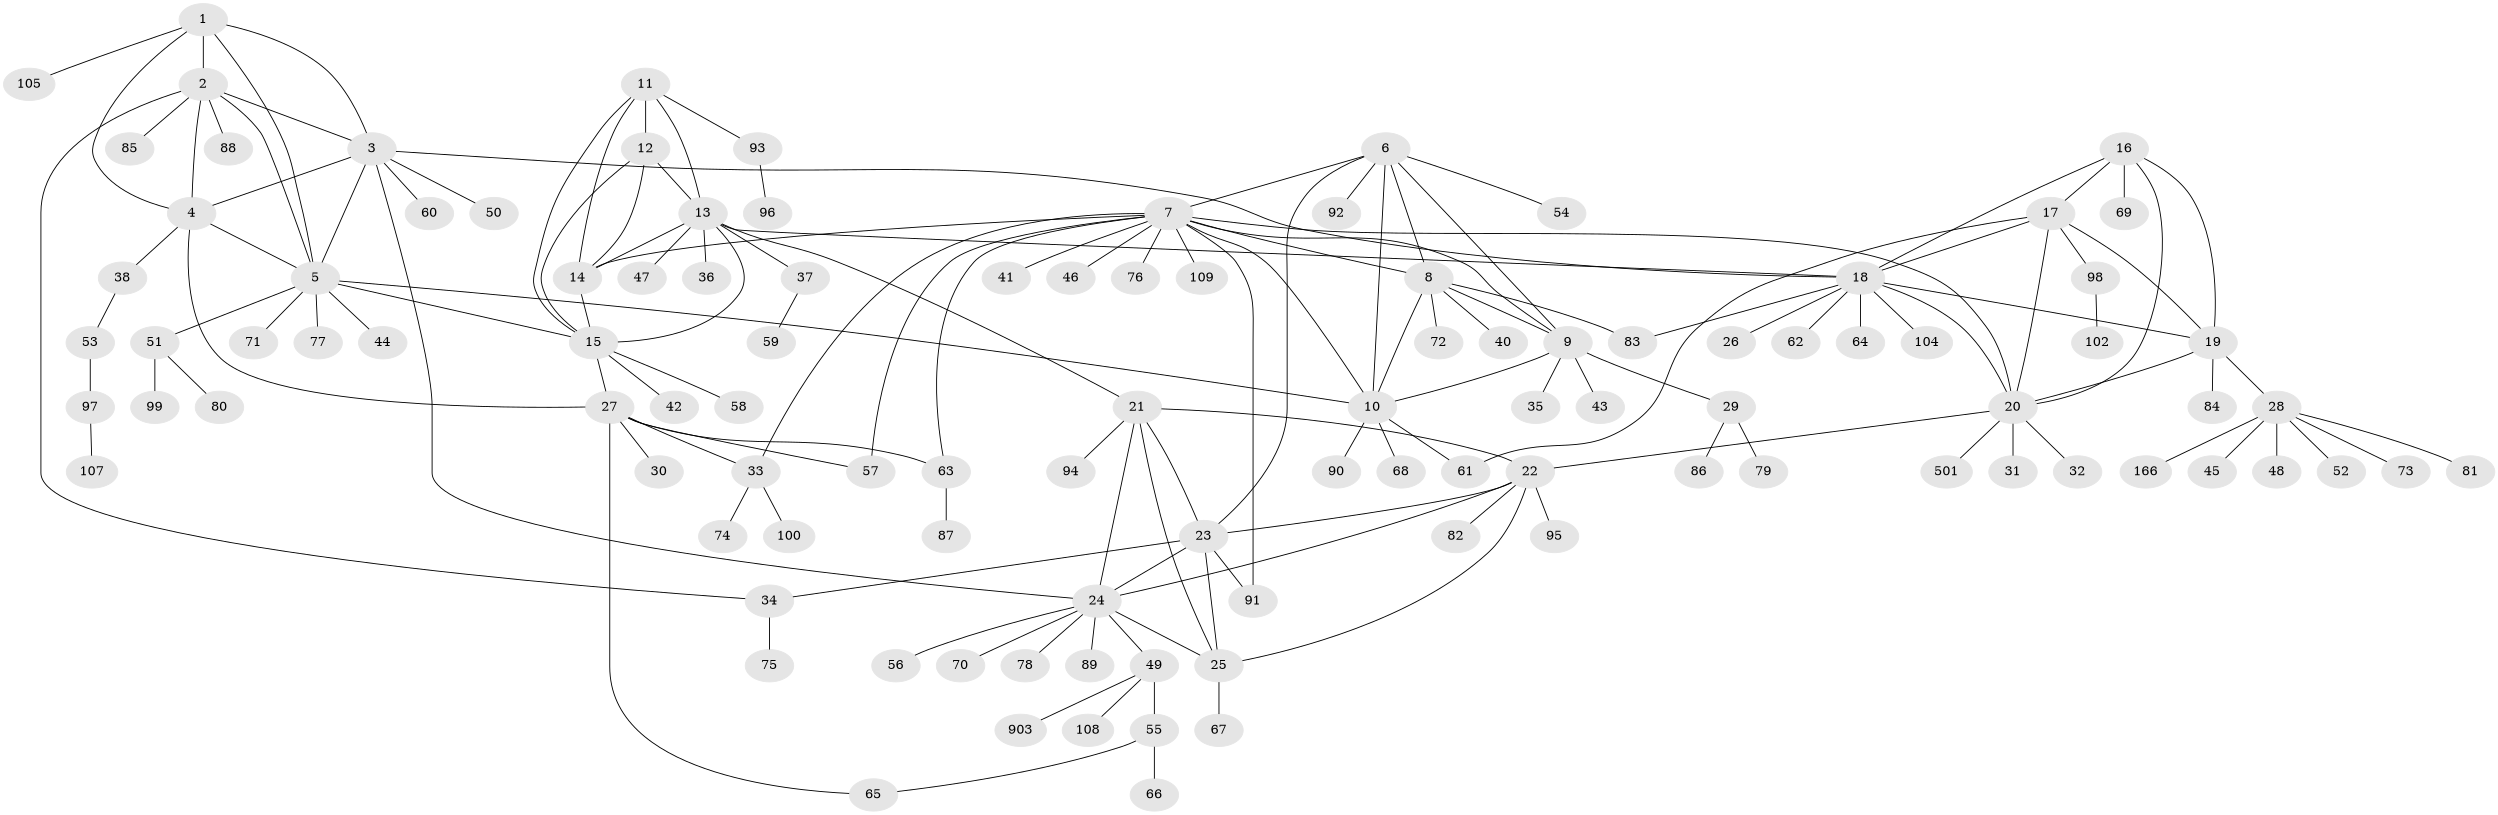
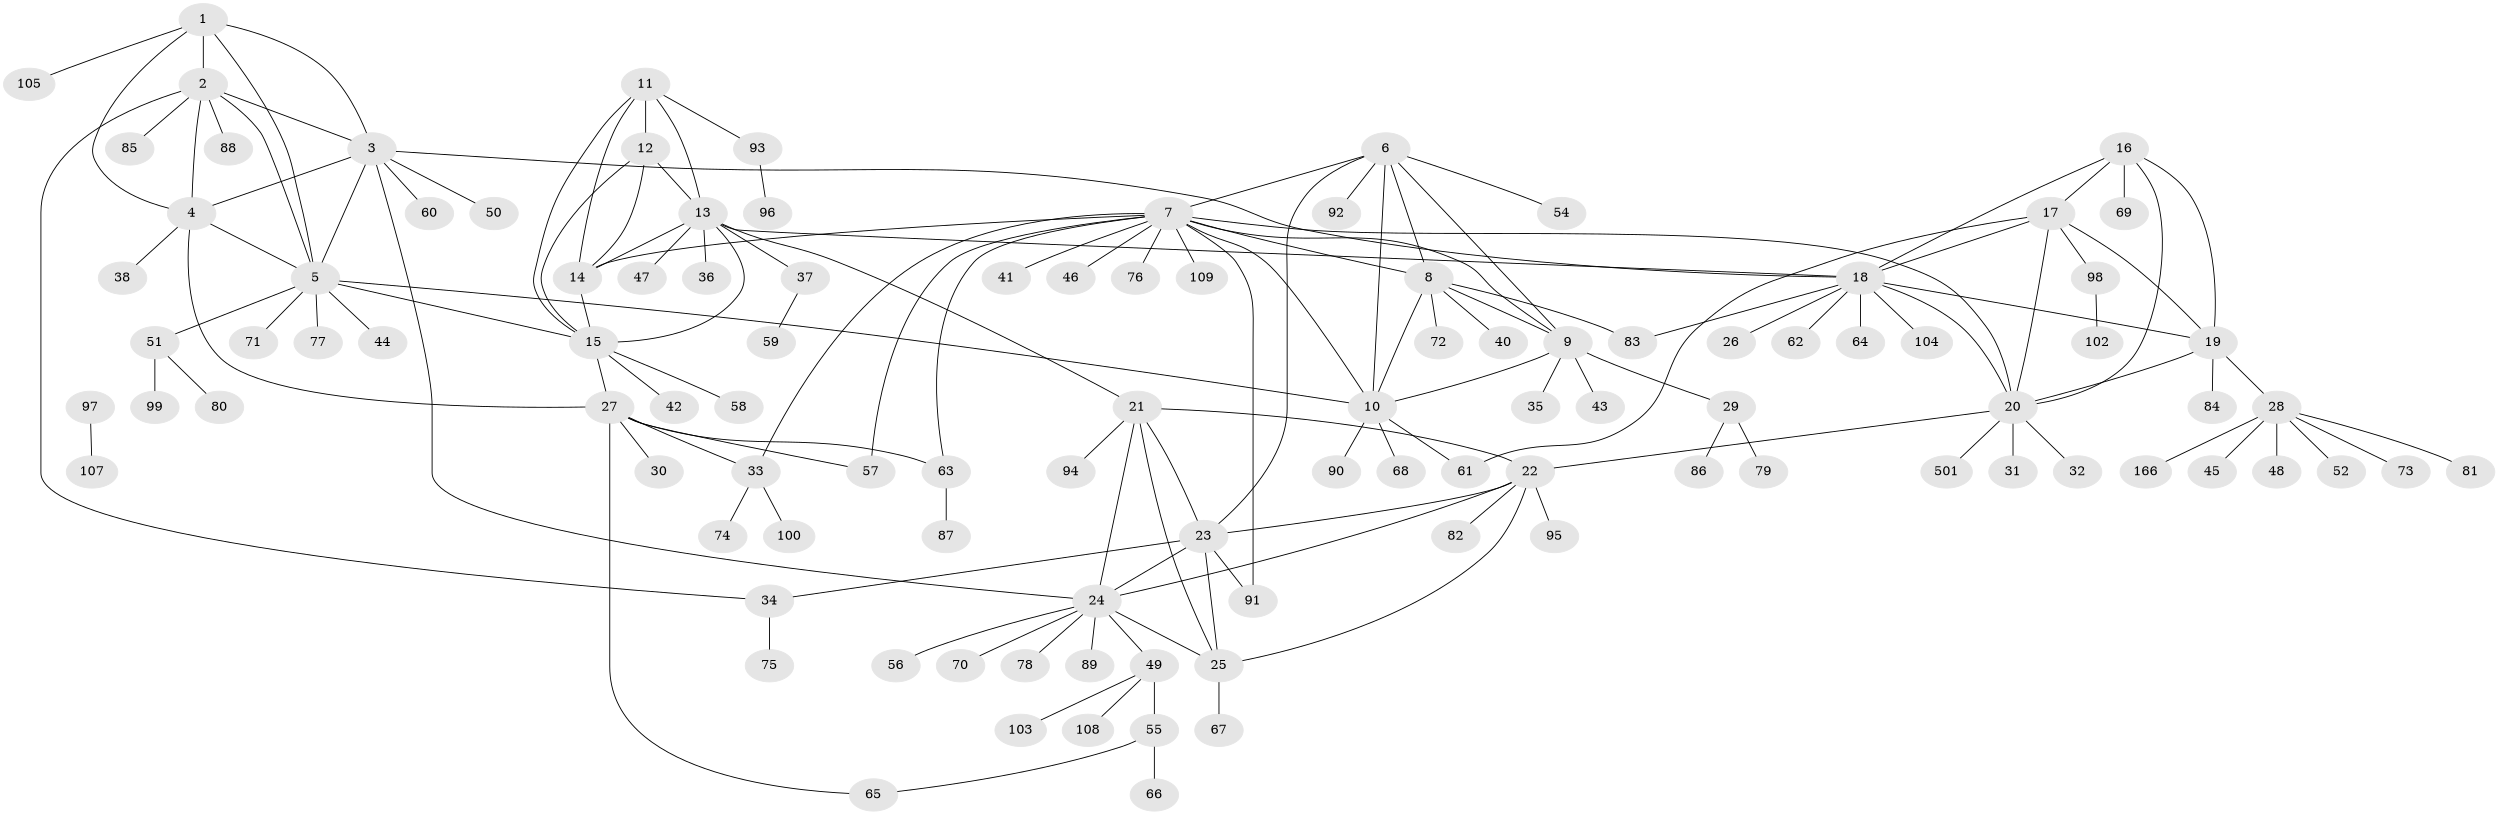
node "53": removed
node "903": label "903" -> "103"
